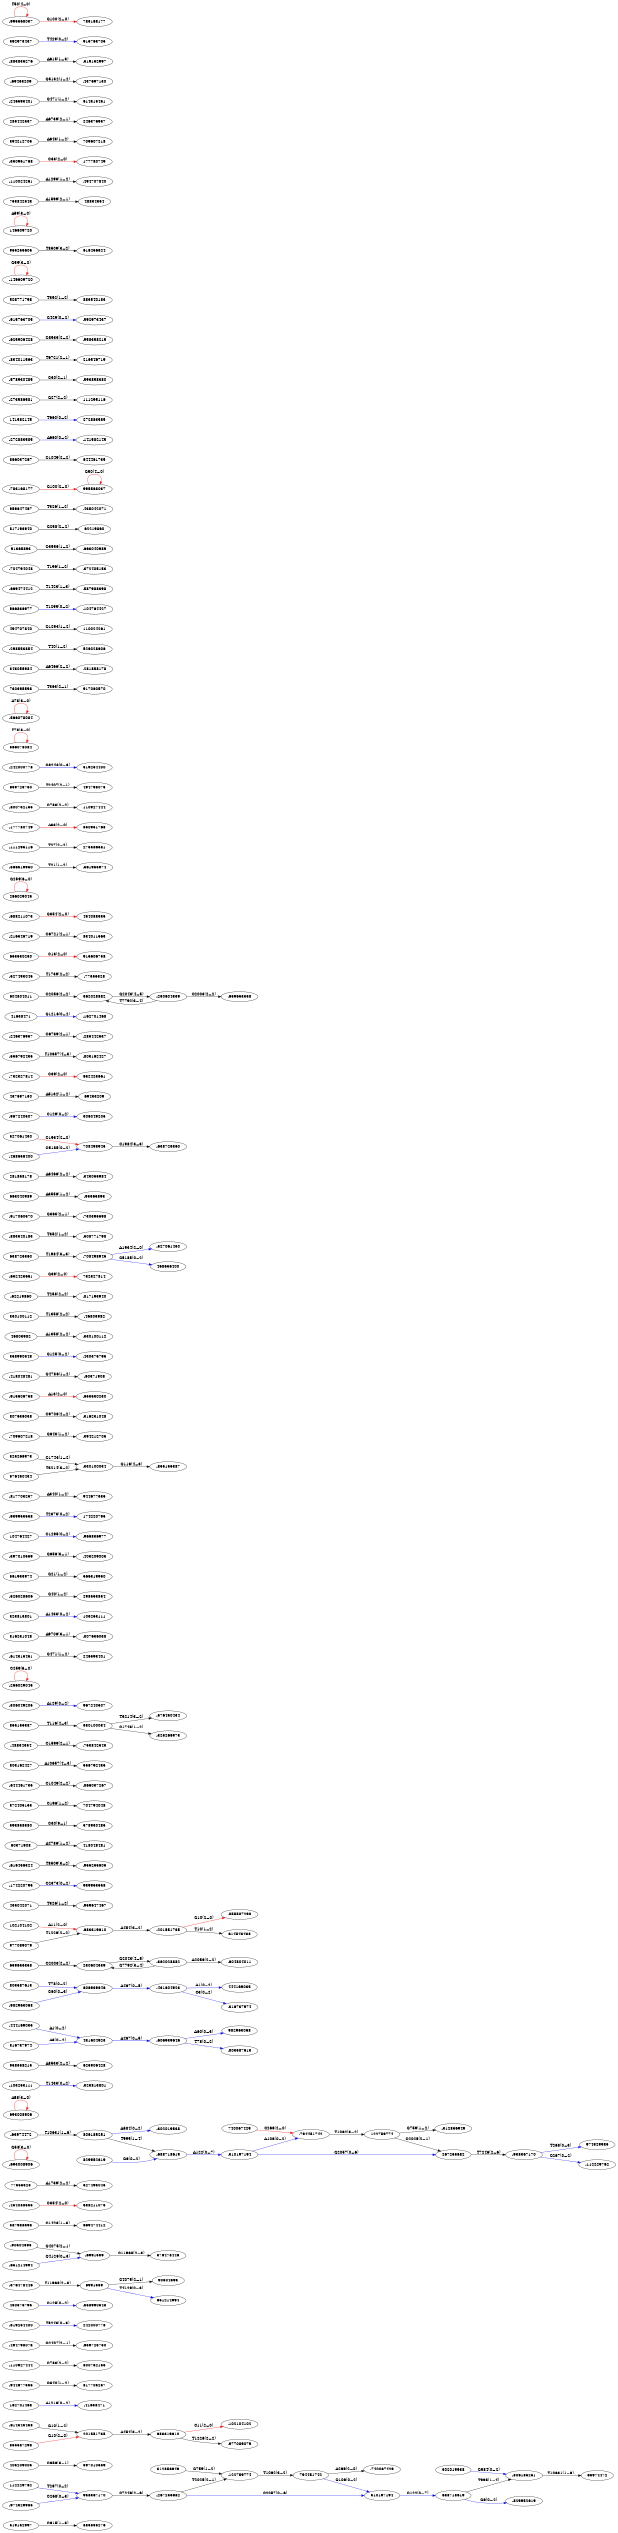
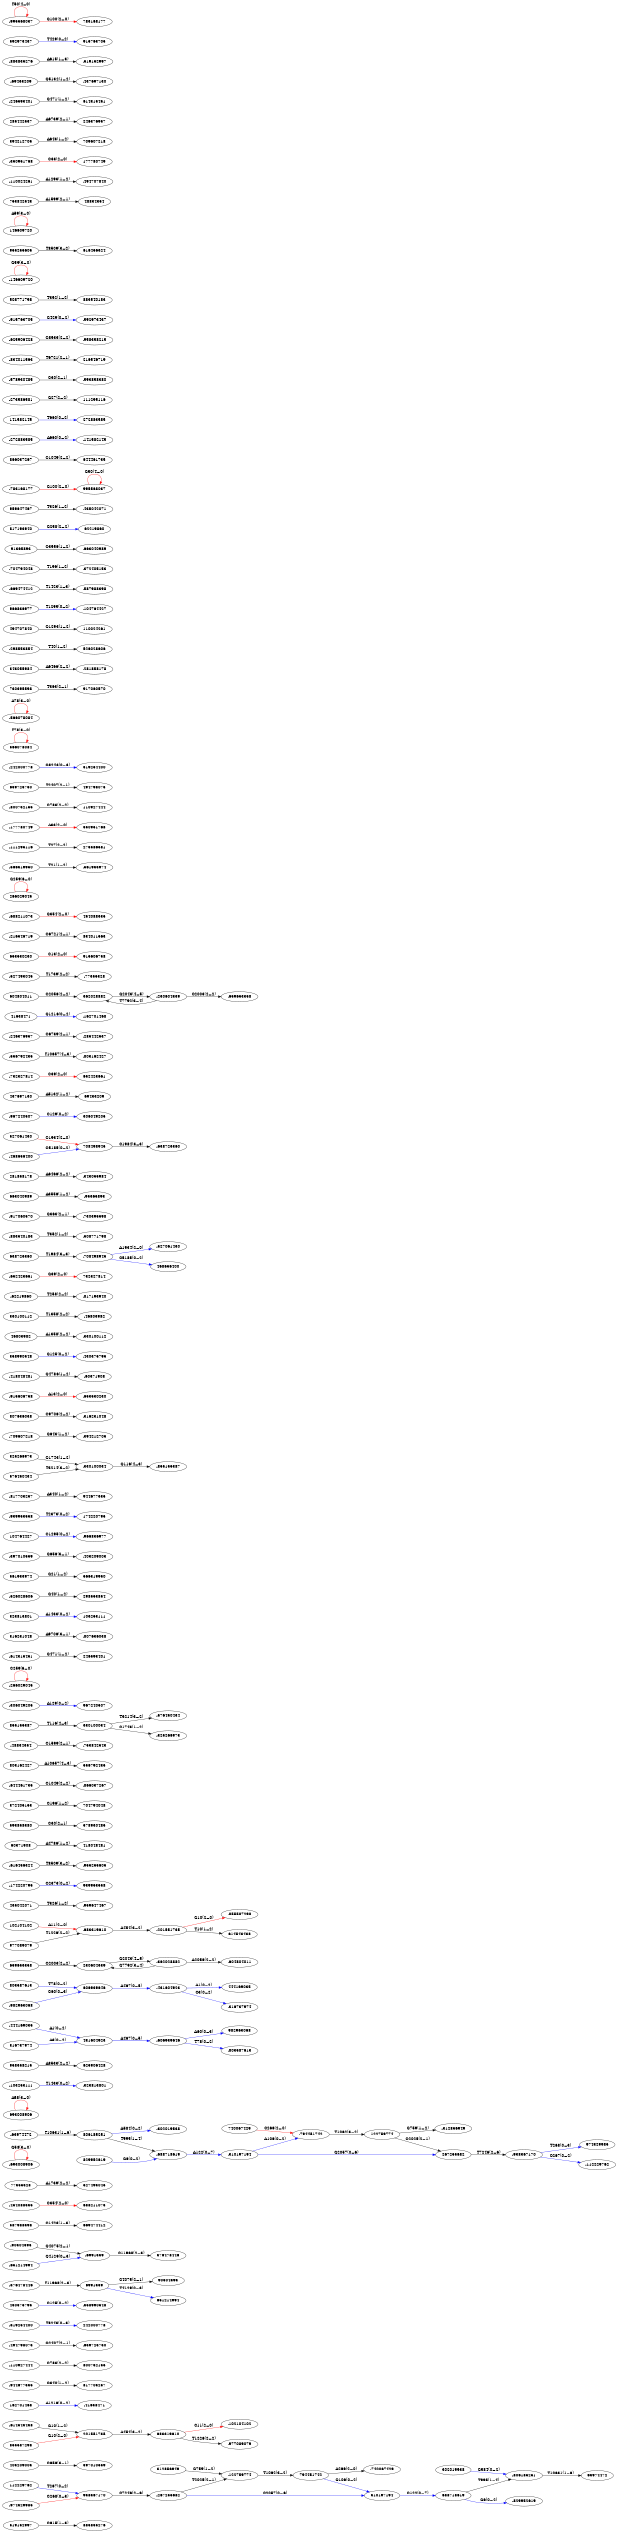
edge "817193940" -> "62219860": color black -> blue
edge "593858380" -> "578930485": label "C30(9+1)" -> "C30(2+1)"
edge "-974329985" -> "938367170": color blue -> red
